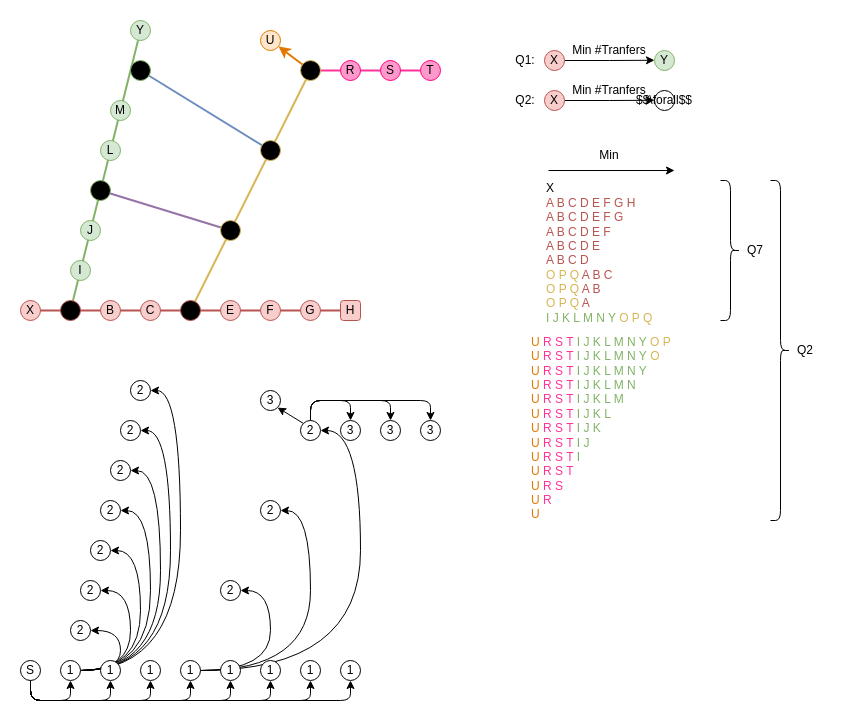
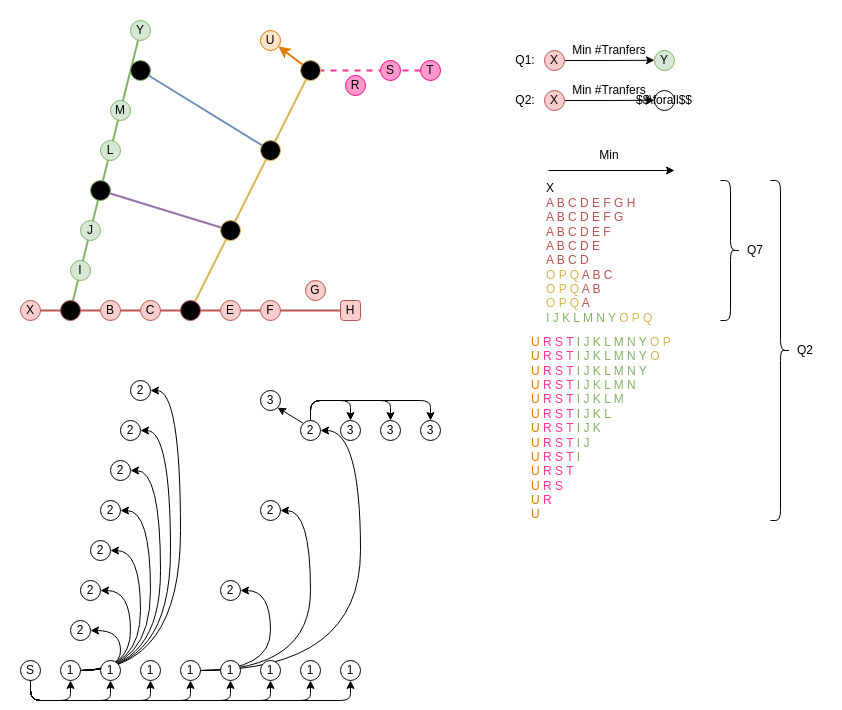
node "R": moved (351, 71) -> (356, 86)
edge "Q" -- "T": style solid -> dashed
node "G": moved (311, 311) -> (316, 291)
